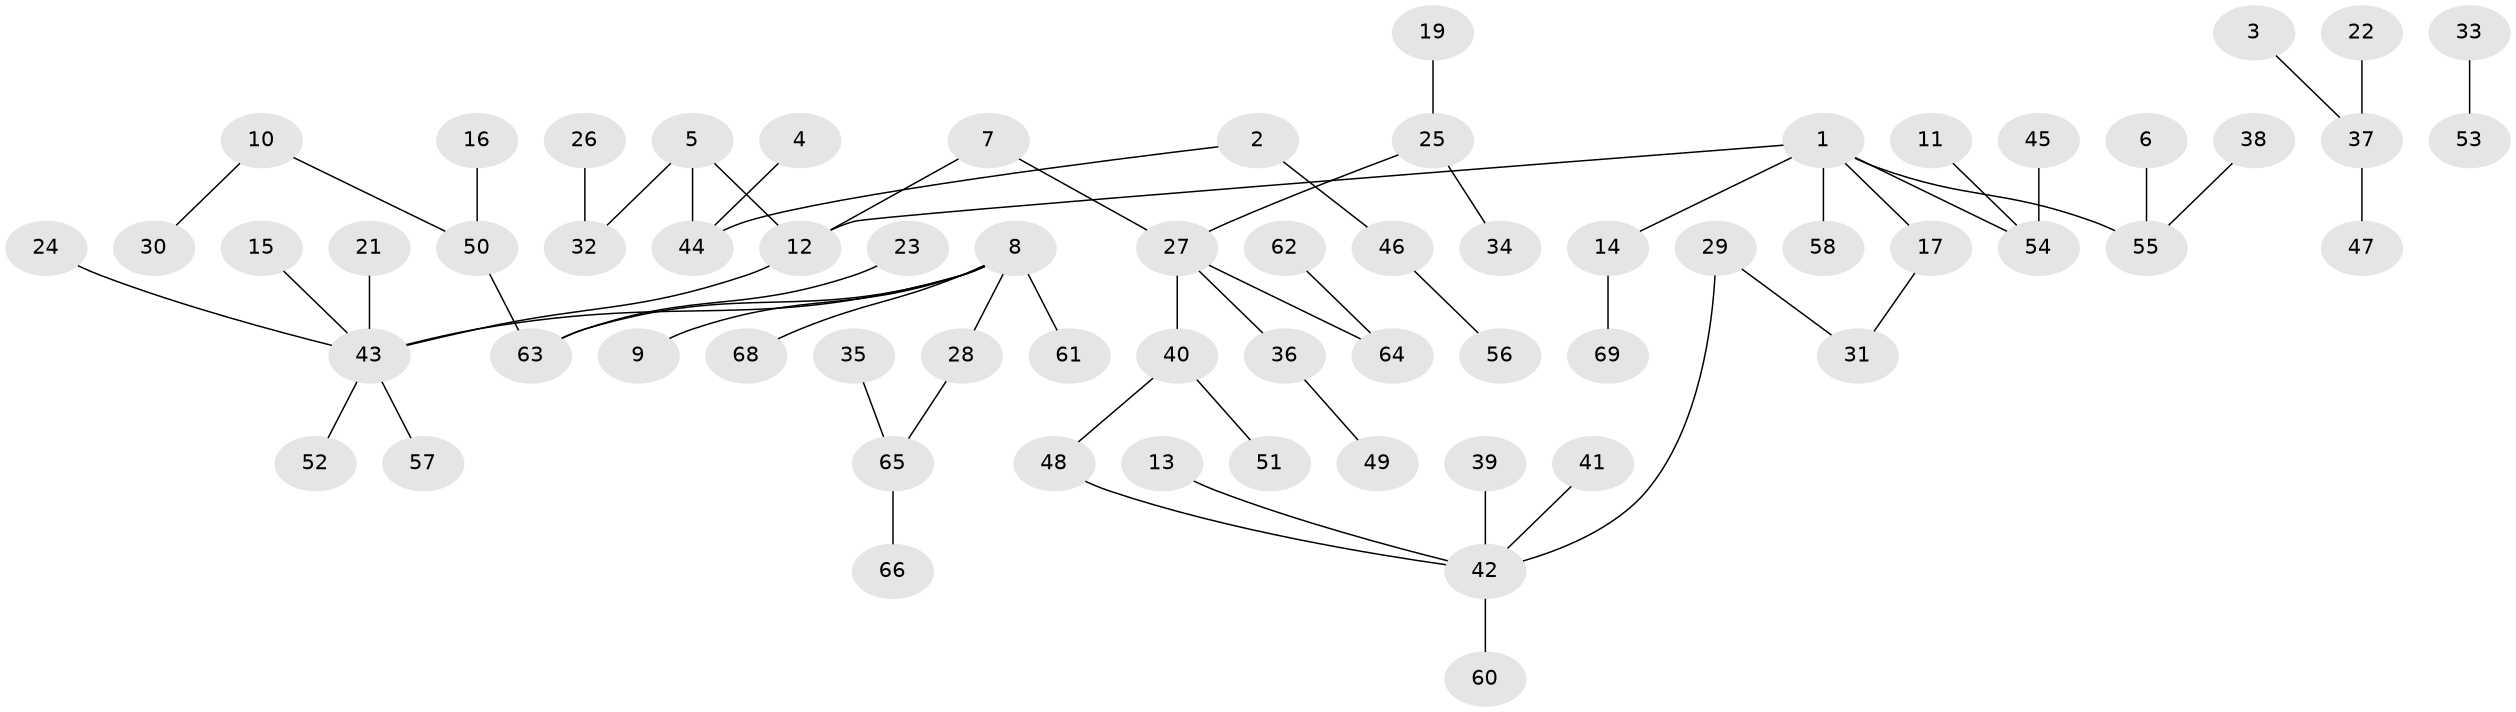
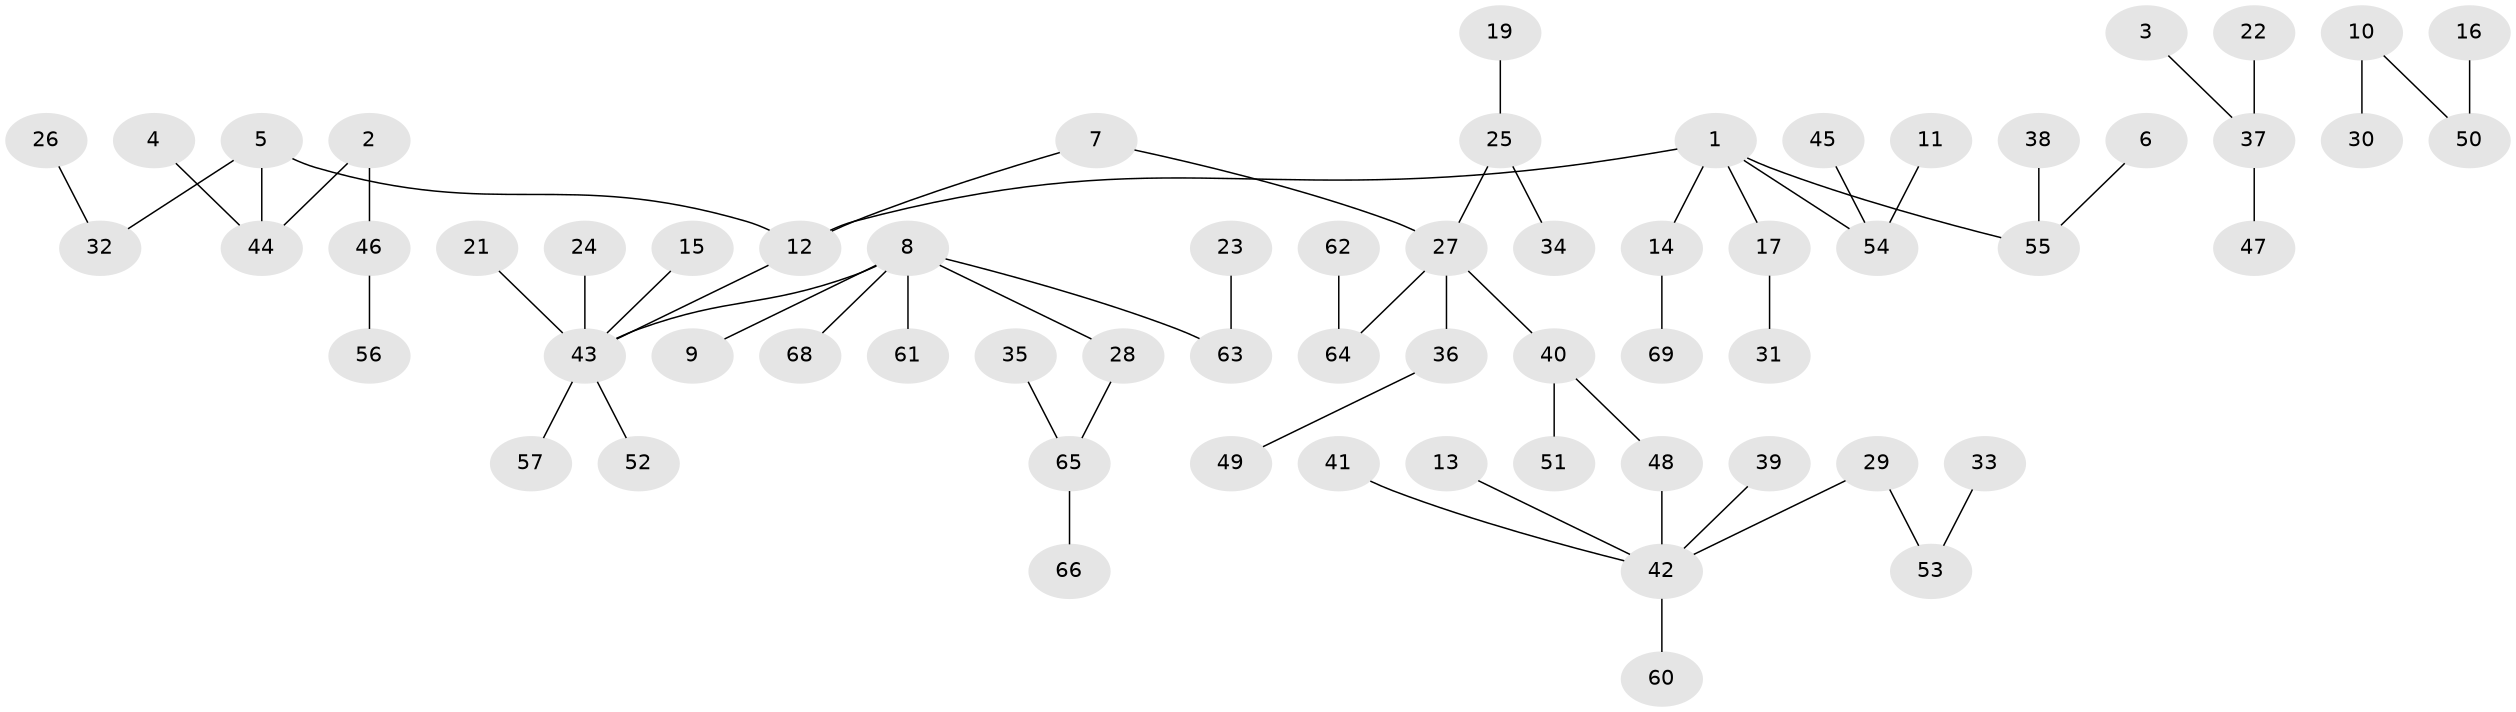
node "58": removed
edge "50" -- "63": removed
edge "29" -- "31": now "29" -- "53"
